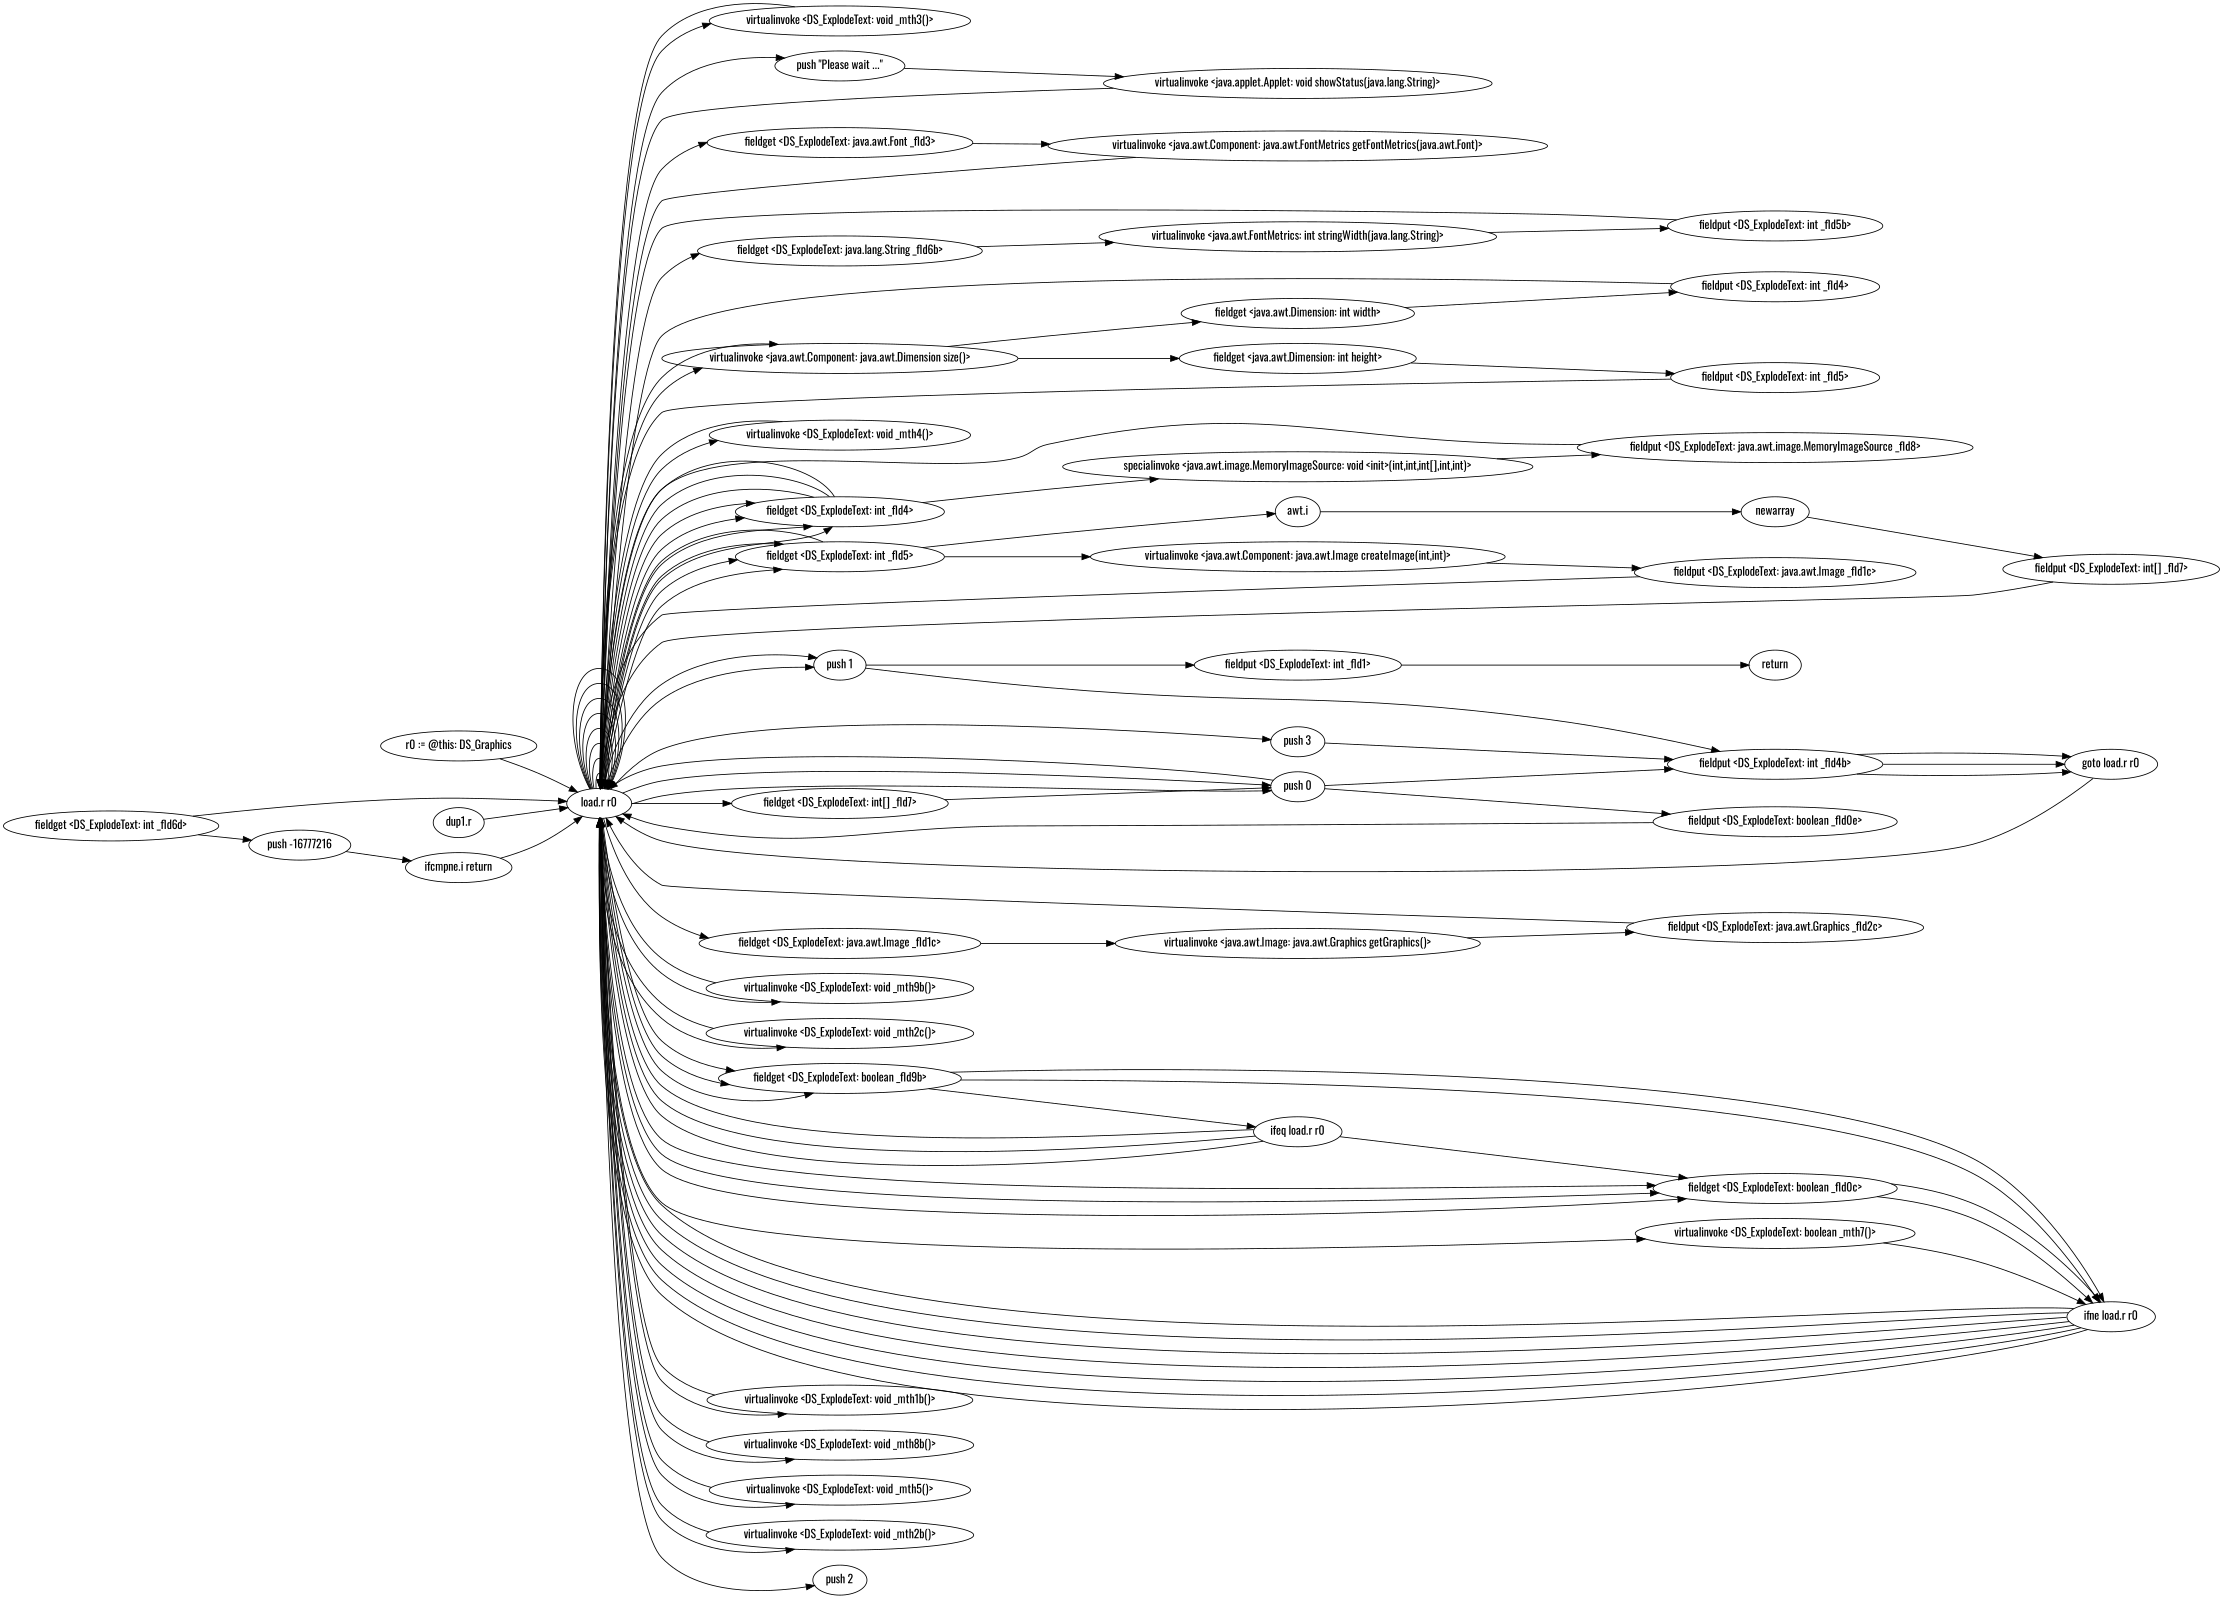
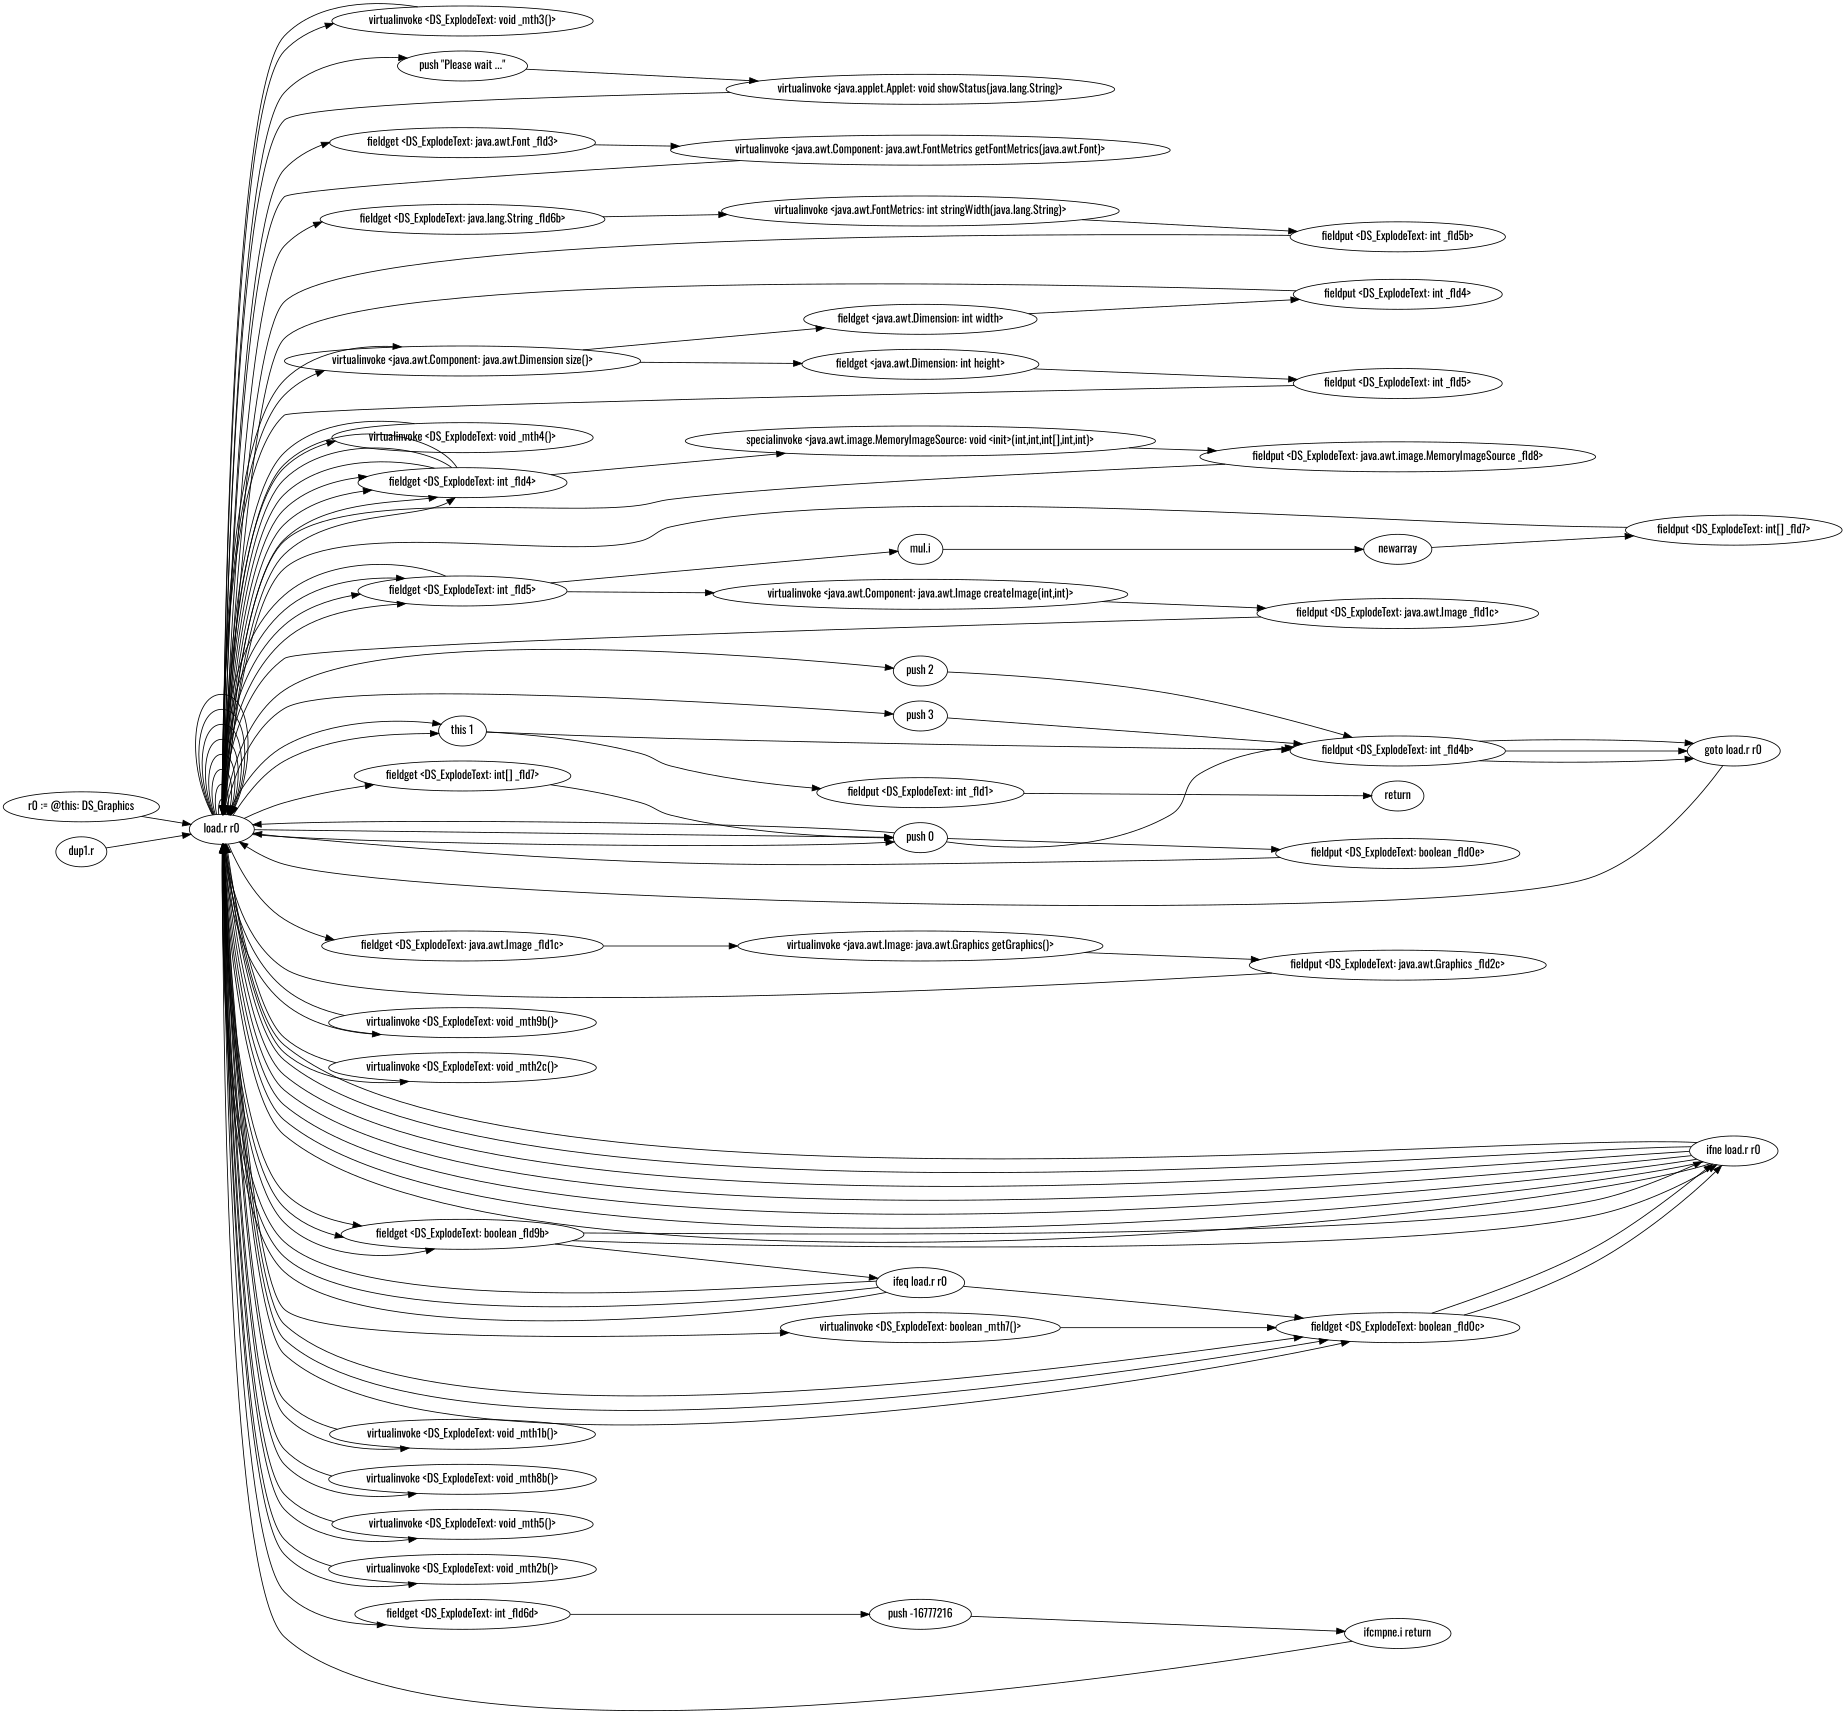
node "awt.i": label "awt.i" -> "mul.i"
node "push 1": label "push 1" -> "this 1"
edge "push 2" -> "fieldput <DS_ExplodeText: int _fld4b>": added
edge "fieldget <DS_ExplodeText: int _fld6d>" -> "load.r r0": reversed
edge "virtualinvoke <DS_ExplodeText: boolean _mth7()>" -> "ifne load.r r0": now "virtualinvoke <DS_ExplodeText: boolean _mth7()>" -> "fieldget <DS_ExplodeText: boolean _fld0c>"
